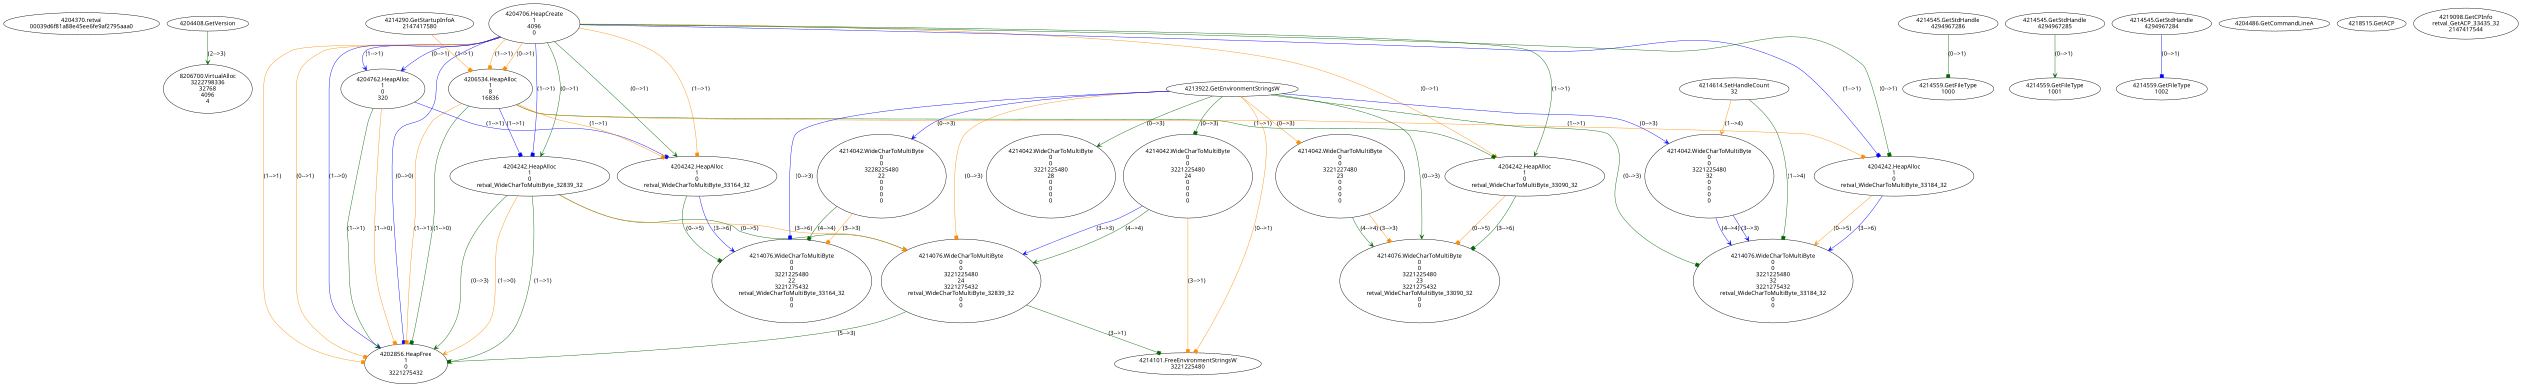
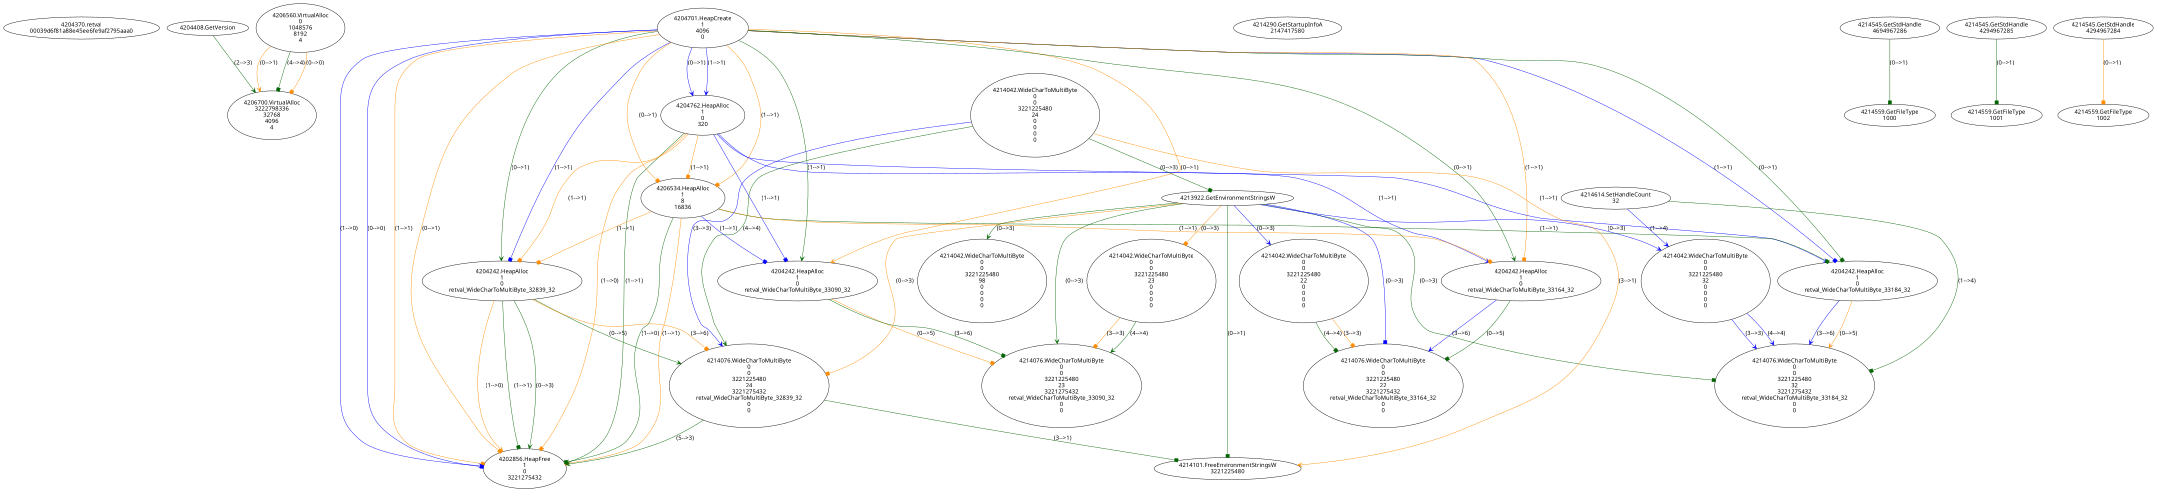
node "4204706.HeapCreate 1 4096 0": label "4204706.HeapCreate 1 4096 0" -> "4204701.HeapCreate 1 4096 0"
node "4214545.GetStdHandle 4294967286": label "4214545.GetStdHandle 4294967286" -> "4214545.GetStdHandle 4694967286"
node "4204486.GetCommandLineA": removed
node "4218515.GetACP": removed
node "4219098.GetCPInfo retval_GetACP_33435_32 2147417544": removed
node "4206560.VirtualAlloc 0 1048576 8192 4": added
edge "4214290.GetStartupInfoA 2147417580" -> "4206534.HeapAlloc 1 8 16836": now "4204762.HeapAlloc 1 0 320" -> "4206534.HeapAlloc 1 8 16836"
edge "4214545.GetStdHandle 4294967285" -> "4214559.GetFileType 1001": arrowhead vee -> box
edge "4214545.GetStdHandle 4294967284" -> "4214559.GetFileType 1002": color blue -> darkorange
node "8206700.VirtualAlloc 3222798336 32768 4096 4": label "8206700.VirtualAlloc 3222798336 32768 4096 4" -> "4206700.VirtualAlloc 3222798336 32768 4096 4"
edge "4213922.GetEnvironmentStringsW" -> "4214042.WideCharToMultiByte 0 0 3221225480 24 0 0 0 0": reversed
edge "4214614.SetHandleCount 32" -> "4214042.WideCharToMultiByte 0 0 3221225480 32 0 0 0 0": color darkorange -> blue
edge "4206534.HeapAlloc 1 8 16836" -> "4204242.HeapAlloc 1 0 retval_WideCharToMultiByte_33184_32": color darkorange -> darkgreen
edge "4206534.HeapAlloc 1 8 16836" -> "4204242.HeapAlloc 1 0 retval_WideCharToMultiByte_33090_32": color darkgreen -> blue
edge "4204762.HeapAlloc 1 0 320" -> "4204242.HeapAlloc 1 0 retval_WideCharToMultiByte_33164_32": arrowhead box -> vee
edge "4206534.HeapAlloc 1 8 16836" -> "4204242.HeapAlloc 1 0 retval_WideCharToMultiByte_32839_32": color blue -> darkorange
edge "4204762.HeapAlloc 1 0 320" -> "4204242.HeapAlloc 1 0 retval_WideCharToMultiByte_32839_32": added, label "(1-->1)"
node "4214042.WideCharToMultiByte 0 0 3228225480 22 0 0 0 0": label "4214042.WideCharToMultiByte 0 0 3228225480 22 0 0 0 0" -> "4214042.WideCharToMultiByte 0 0 3221225480 22 0 0 0 0"
node "4214042.WideCharToMultiByte 0 0 3221225480 28 0 0 0 0": label "4214042.WideCharToMultiByte 0 0 3221225480 28 0 0 0 0" -> "4214042.WideCharToMultiByte 0 0 3221225480 98 0 0 0 0"
edge "4204762.HeapAlloc 1 0 320" -> "4204242.HeapAlloc 1 0 retval_WideCharToMultiByte_33184_32": added, label "(1-->1)"
node "4214042.WideCharToMultiByte 0 0 3221227480 23 0 0 0 0": label "4214042.WideCharToMultiByte 0 0 3221227480 23 0 0 0 0" -> "4214042.WideCharToMultiByte 0 0 3221225480 23 0 0 0 0"
edge "4204762.HeapAlloc 1 0 320" -> "4204242.HeapAlloc 1 0 retval_WideCharToMultiByte_33090_32": added, label "(1-->1)"
edge "4213922.GetEnvironmentStringsW" -> "4214101.FreeEnvironmentStringsW 3221225480": color darkorange -> darkgreen
edge "4214042.WideCharToMultiByte 0 0 3221225480 24 0 0 0 0" -> "4214101.FreeEnvironmentStringsW 3221225480": arrowhead box -> vee
